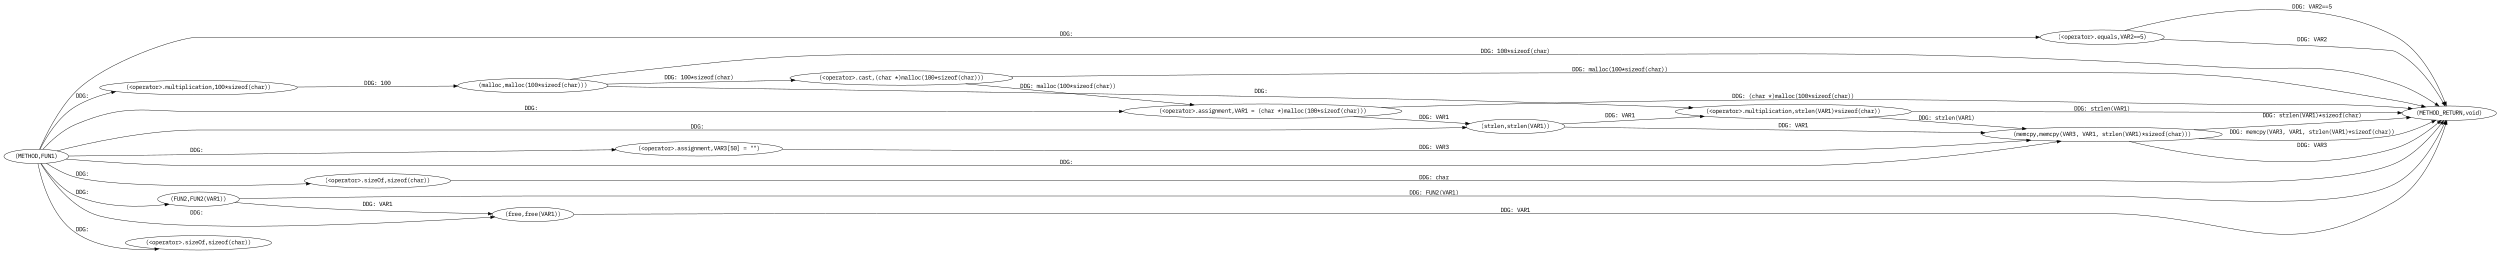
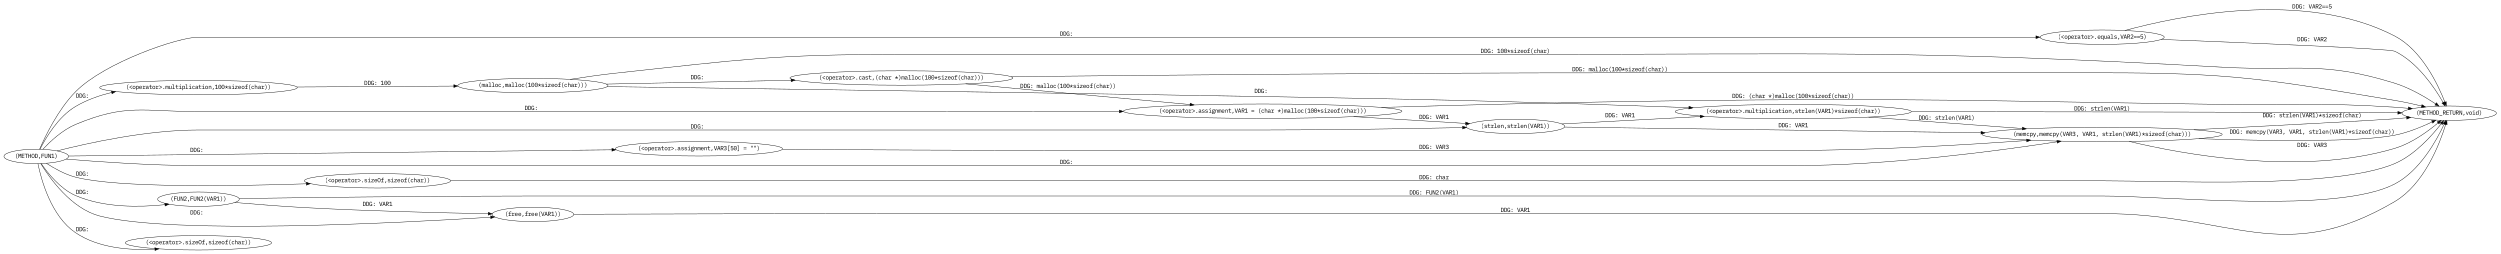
edge "(malloc,malloc(100*sizeof(char)))" -> "(<operator>.cast,(char *)malloc(100*sizeof(char)))": label "DDG: 100*sizeof(char)" -> "DDG: "
